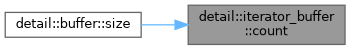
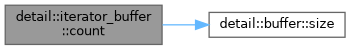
edge "detail::buffer::size" -> "detail::iterator_buffer ::count": reversed
